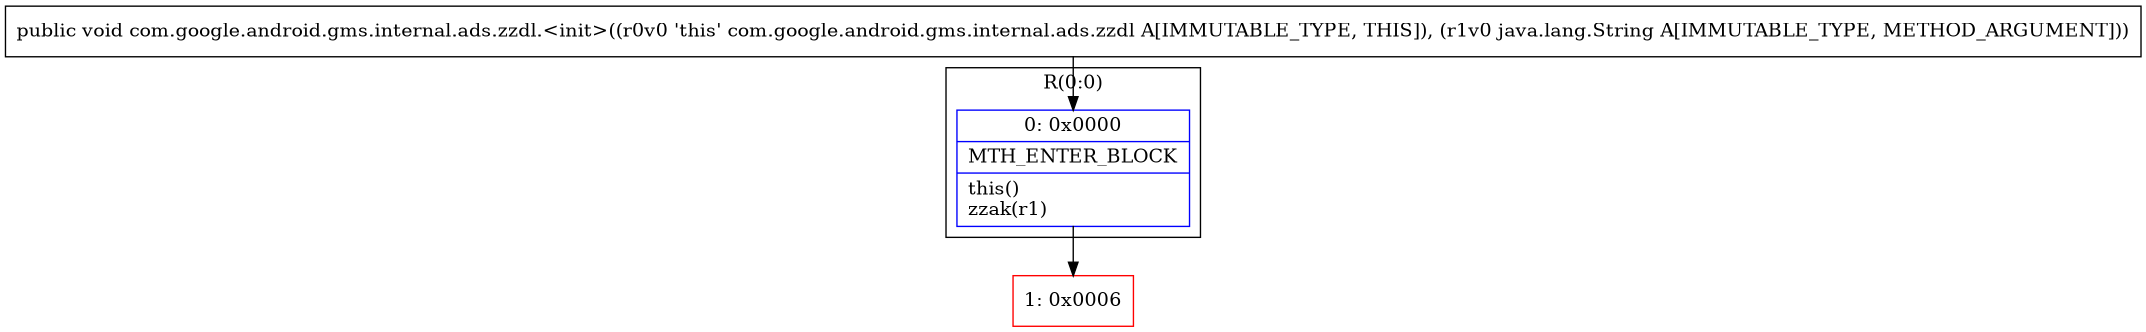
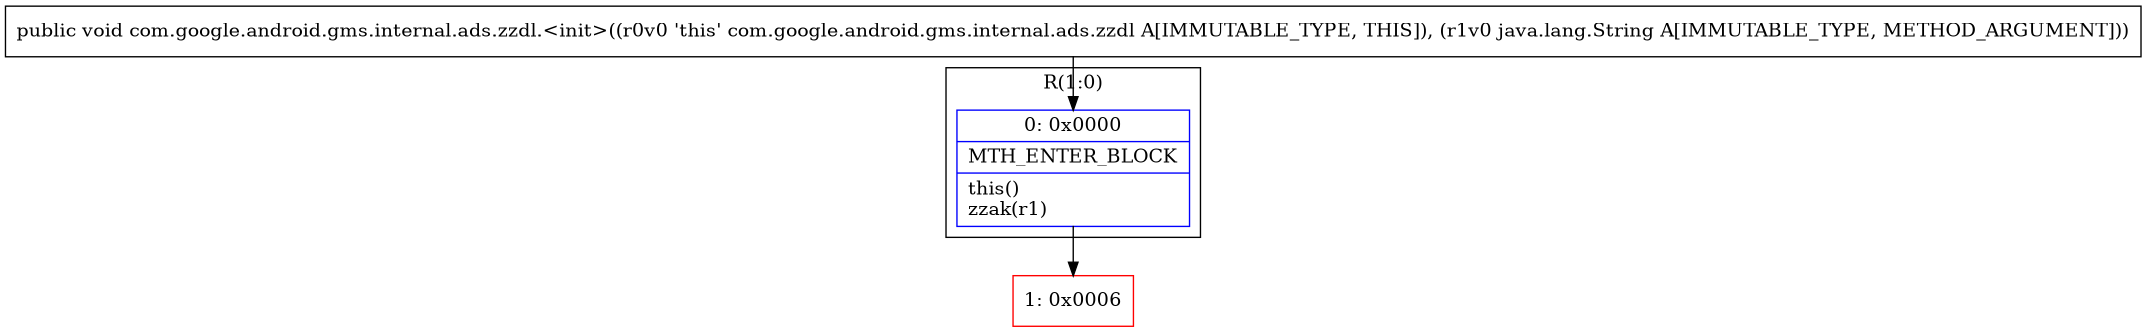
cluster "R(0:0)": label "R(0:0)" -> "R(1:0)"
